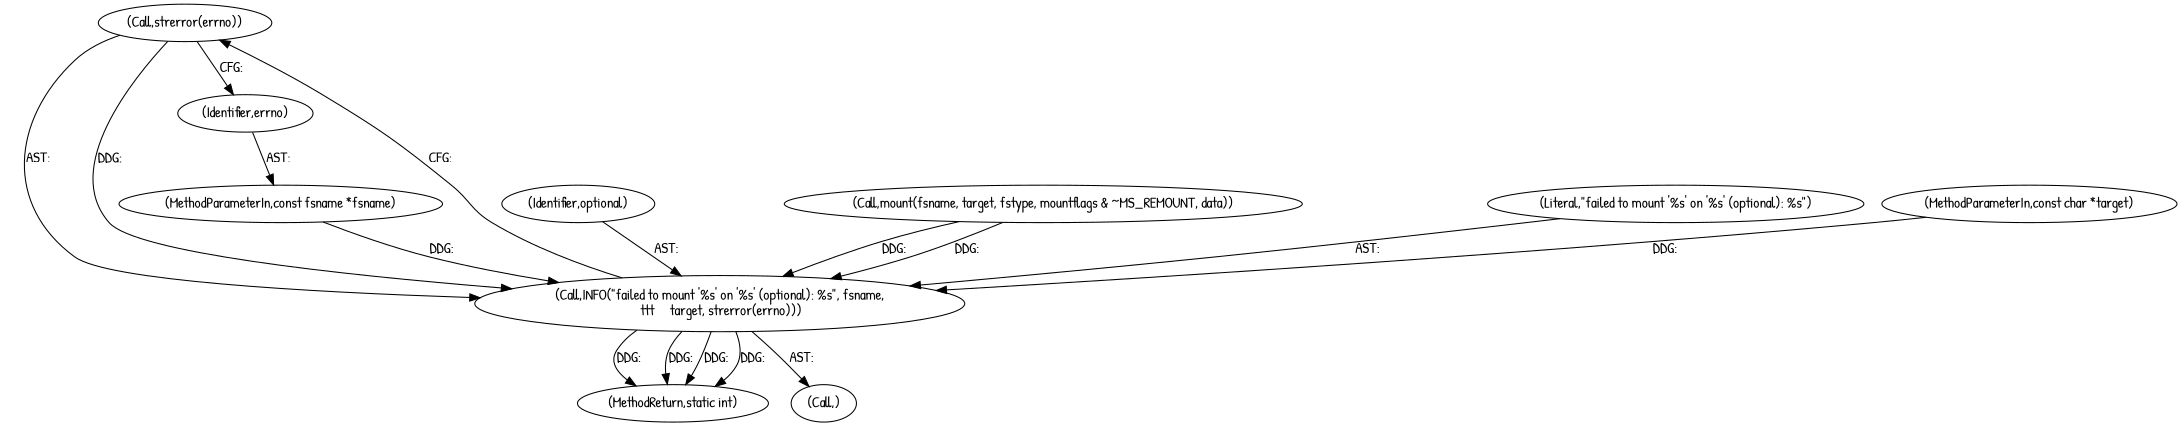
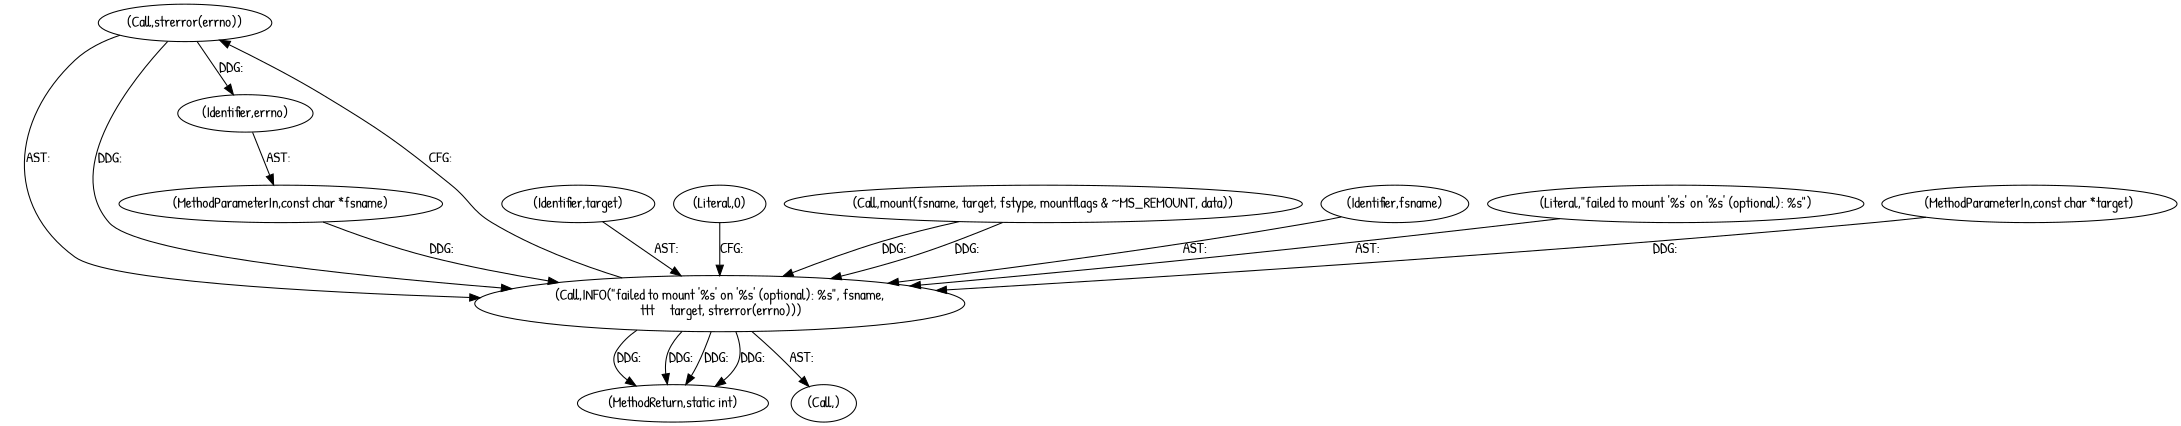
edge "(Call,strerror(errno))" -> "(Identifier,errno)": label "CFG: " -> "DDG: "
node "(MethodParameterIn,const fsname *fsname)": label "(MethodParameterIn,const fsname *fsname)" -> "(MethodParameterIn,const char *fsname)"
node "(Identifier,optional)": label "(Identifier,optional)" -> "(Identifier,target)"
node "(Literal,0)": added
node "(Identifier,fsname)": added
